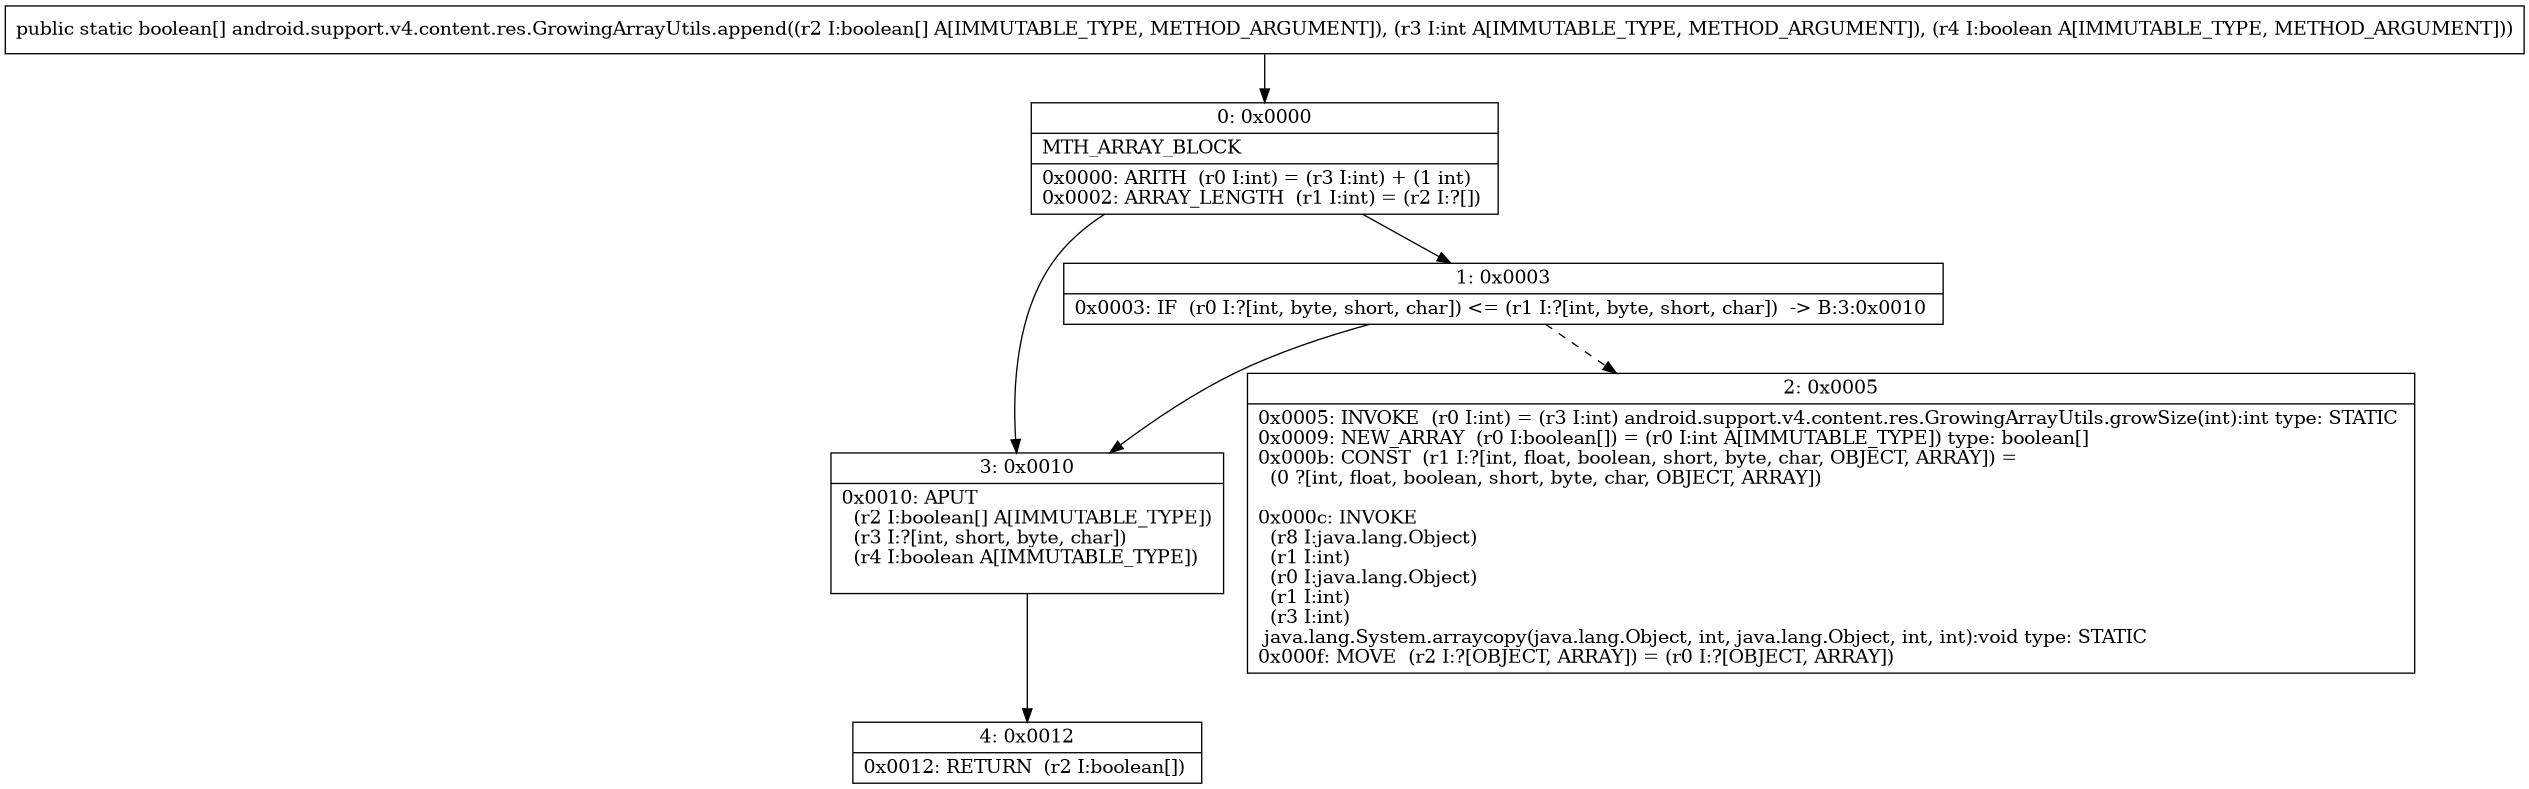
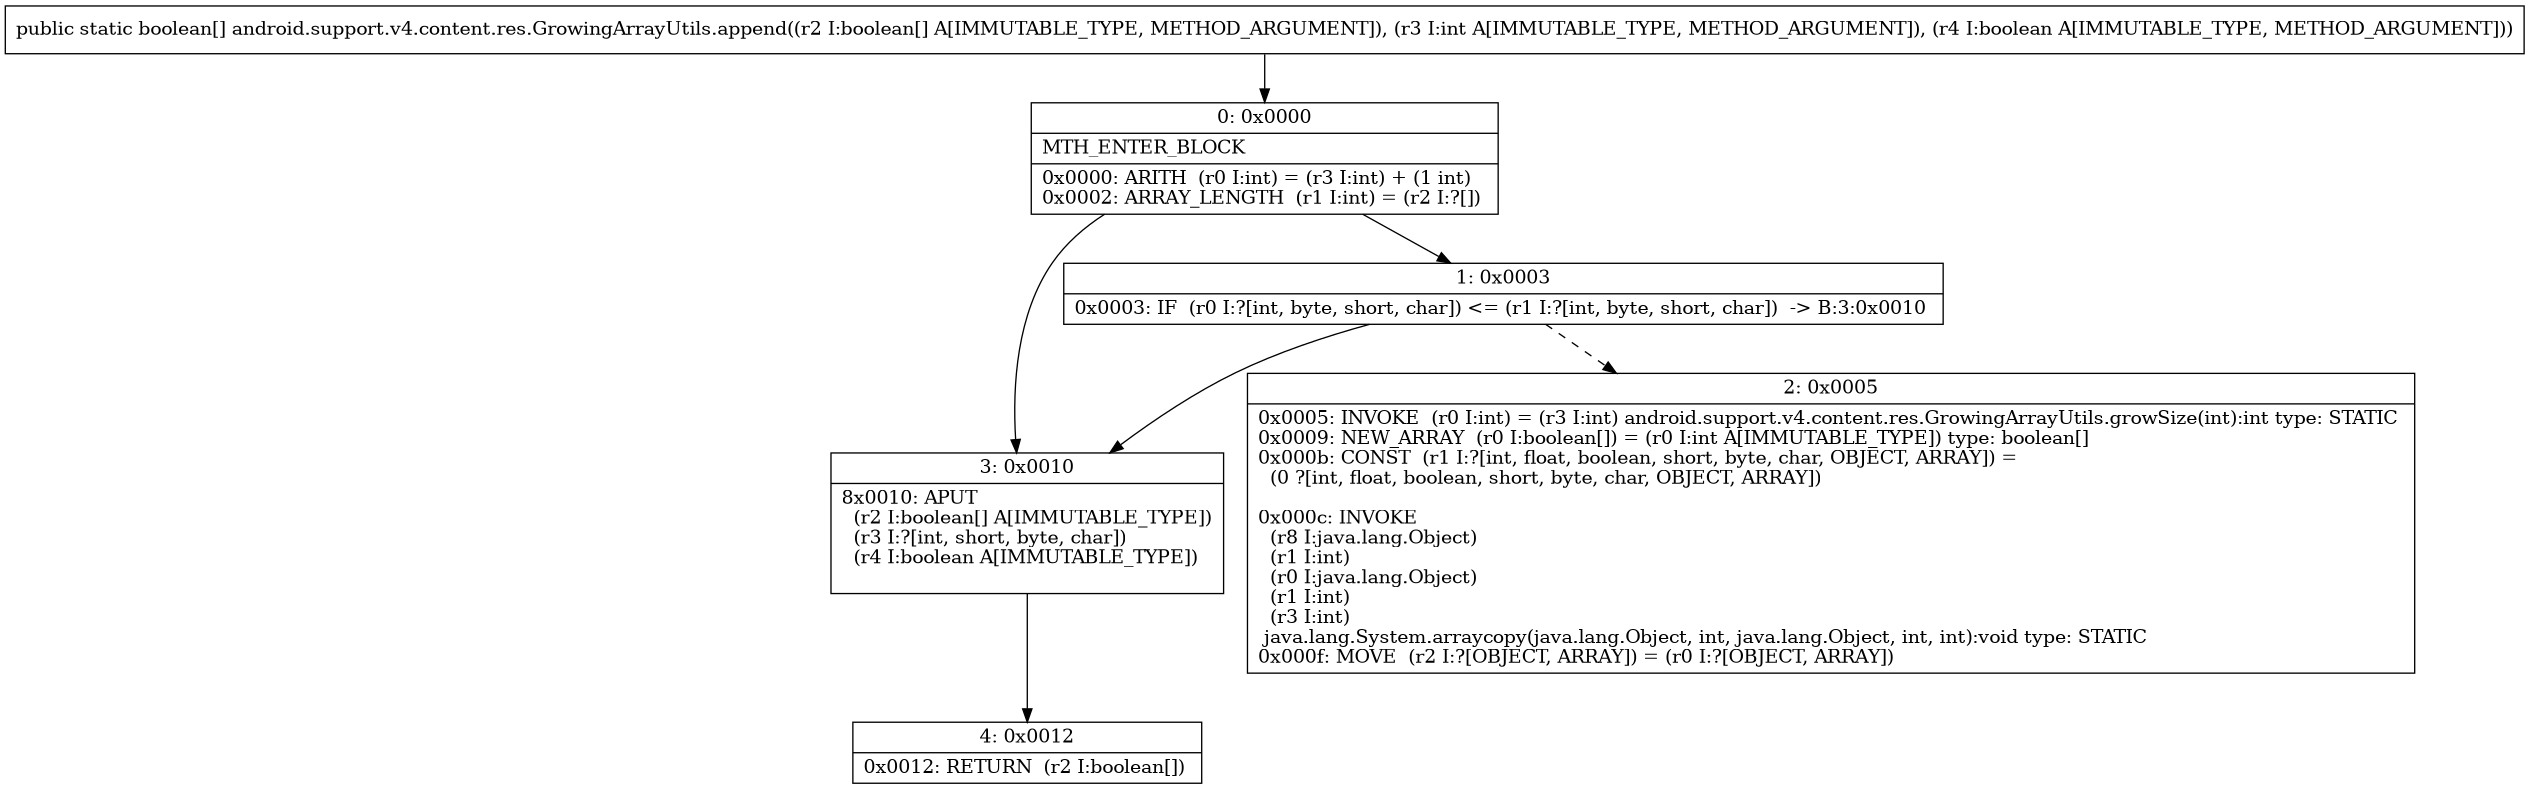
node "0: 0x0000": text "MTH_ARRAY_BLOCK" -> "MTH_ENTER_BLOCK"
node "3: 0x0010": text "0x0010: APUT" -> "8x0010: APUT"
